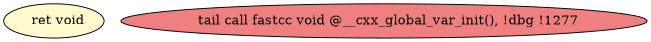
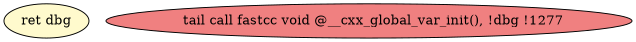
node "ret void": label "ret void" -> "ret dbg"
